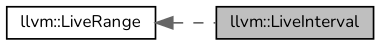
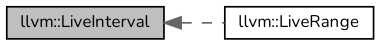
edge "llvm::LiveInterval" -> "llvm::LiveRange": reversed
